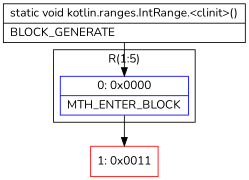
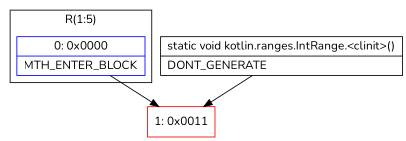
node "static void kotlin.ranges.IntRange.<clinit>()": text "BLOCK_GENERATE" -> "DONT_GENERATE"
edge "static void kotlin.ranges.IntRange.<clinit>()" -> "0: 0x0000": now "static void kotlin.ranges.IntRange.<clinit>()" -> "1: 0x0011"
